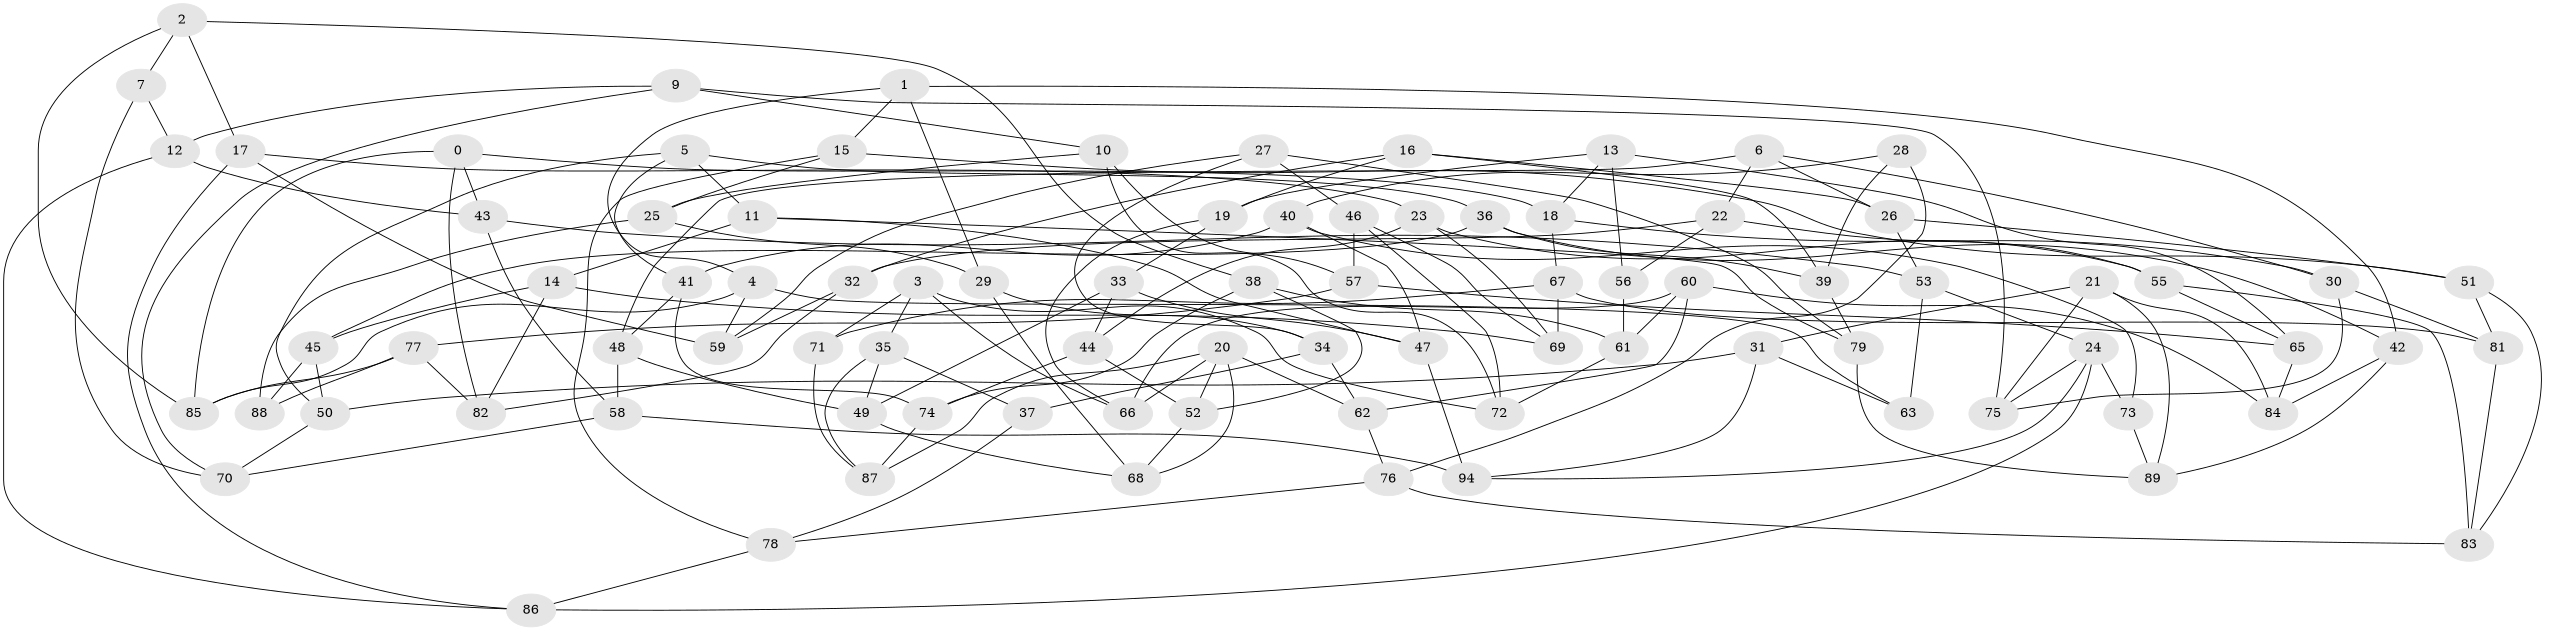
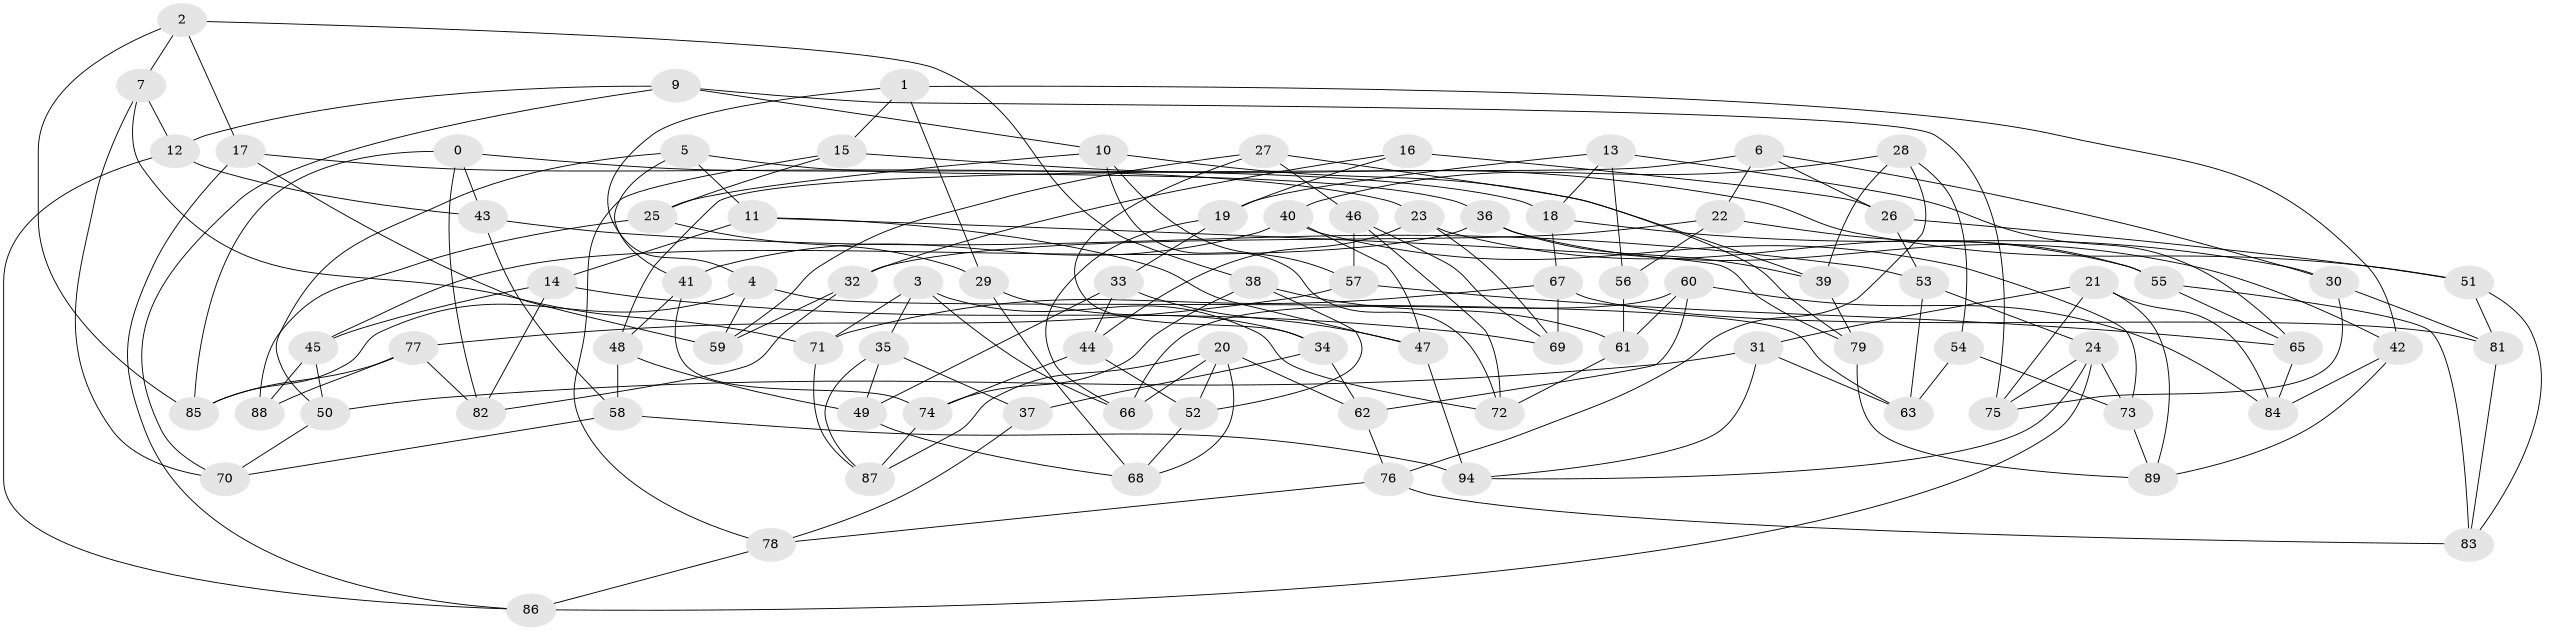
edge "16" -- "39": now "10" -- "39"
edge "7" -- "71": added
node "54": added
